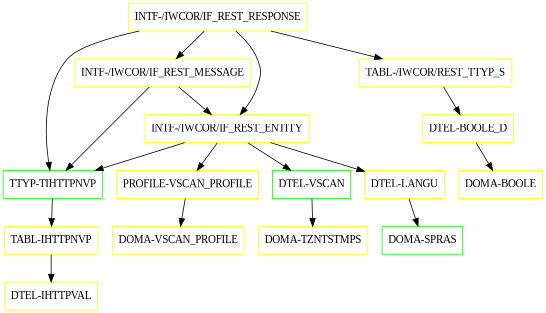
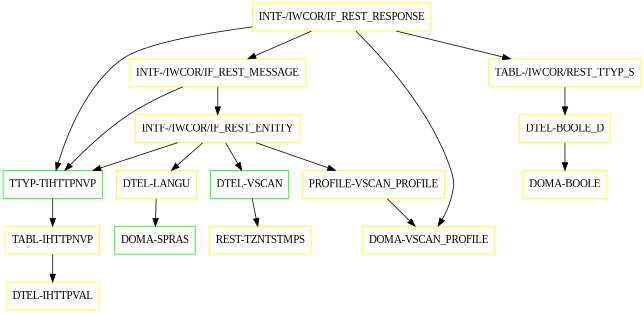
edge "INTF-/IWCOR/IF_REST_RESPONSE" -> "INTF-/IWCOR/IF_REST_ENTITY": now "INTF-/IWCOR/IF_REST_RESPONSE" -> "DOMA-VSCAN_PROFILE"
node "DOMA-TZNTSTMPS": label "DOMA-TZNTSTMPS" -> "REST-TZNTSTMPS"
